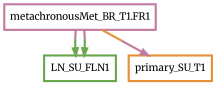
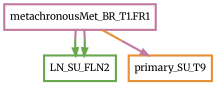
node "LN_SU_FLN1": label "LN_SU_FLN1" -> "LN_SU_FLN2"
node "primary_SU_T1": label "primary_SU_T1" -> "primary_SU_T9"
